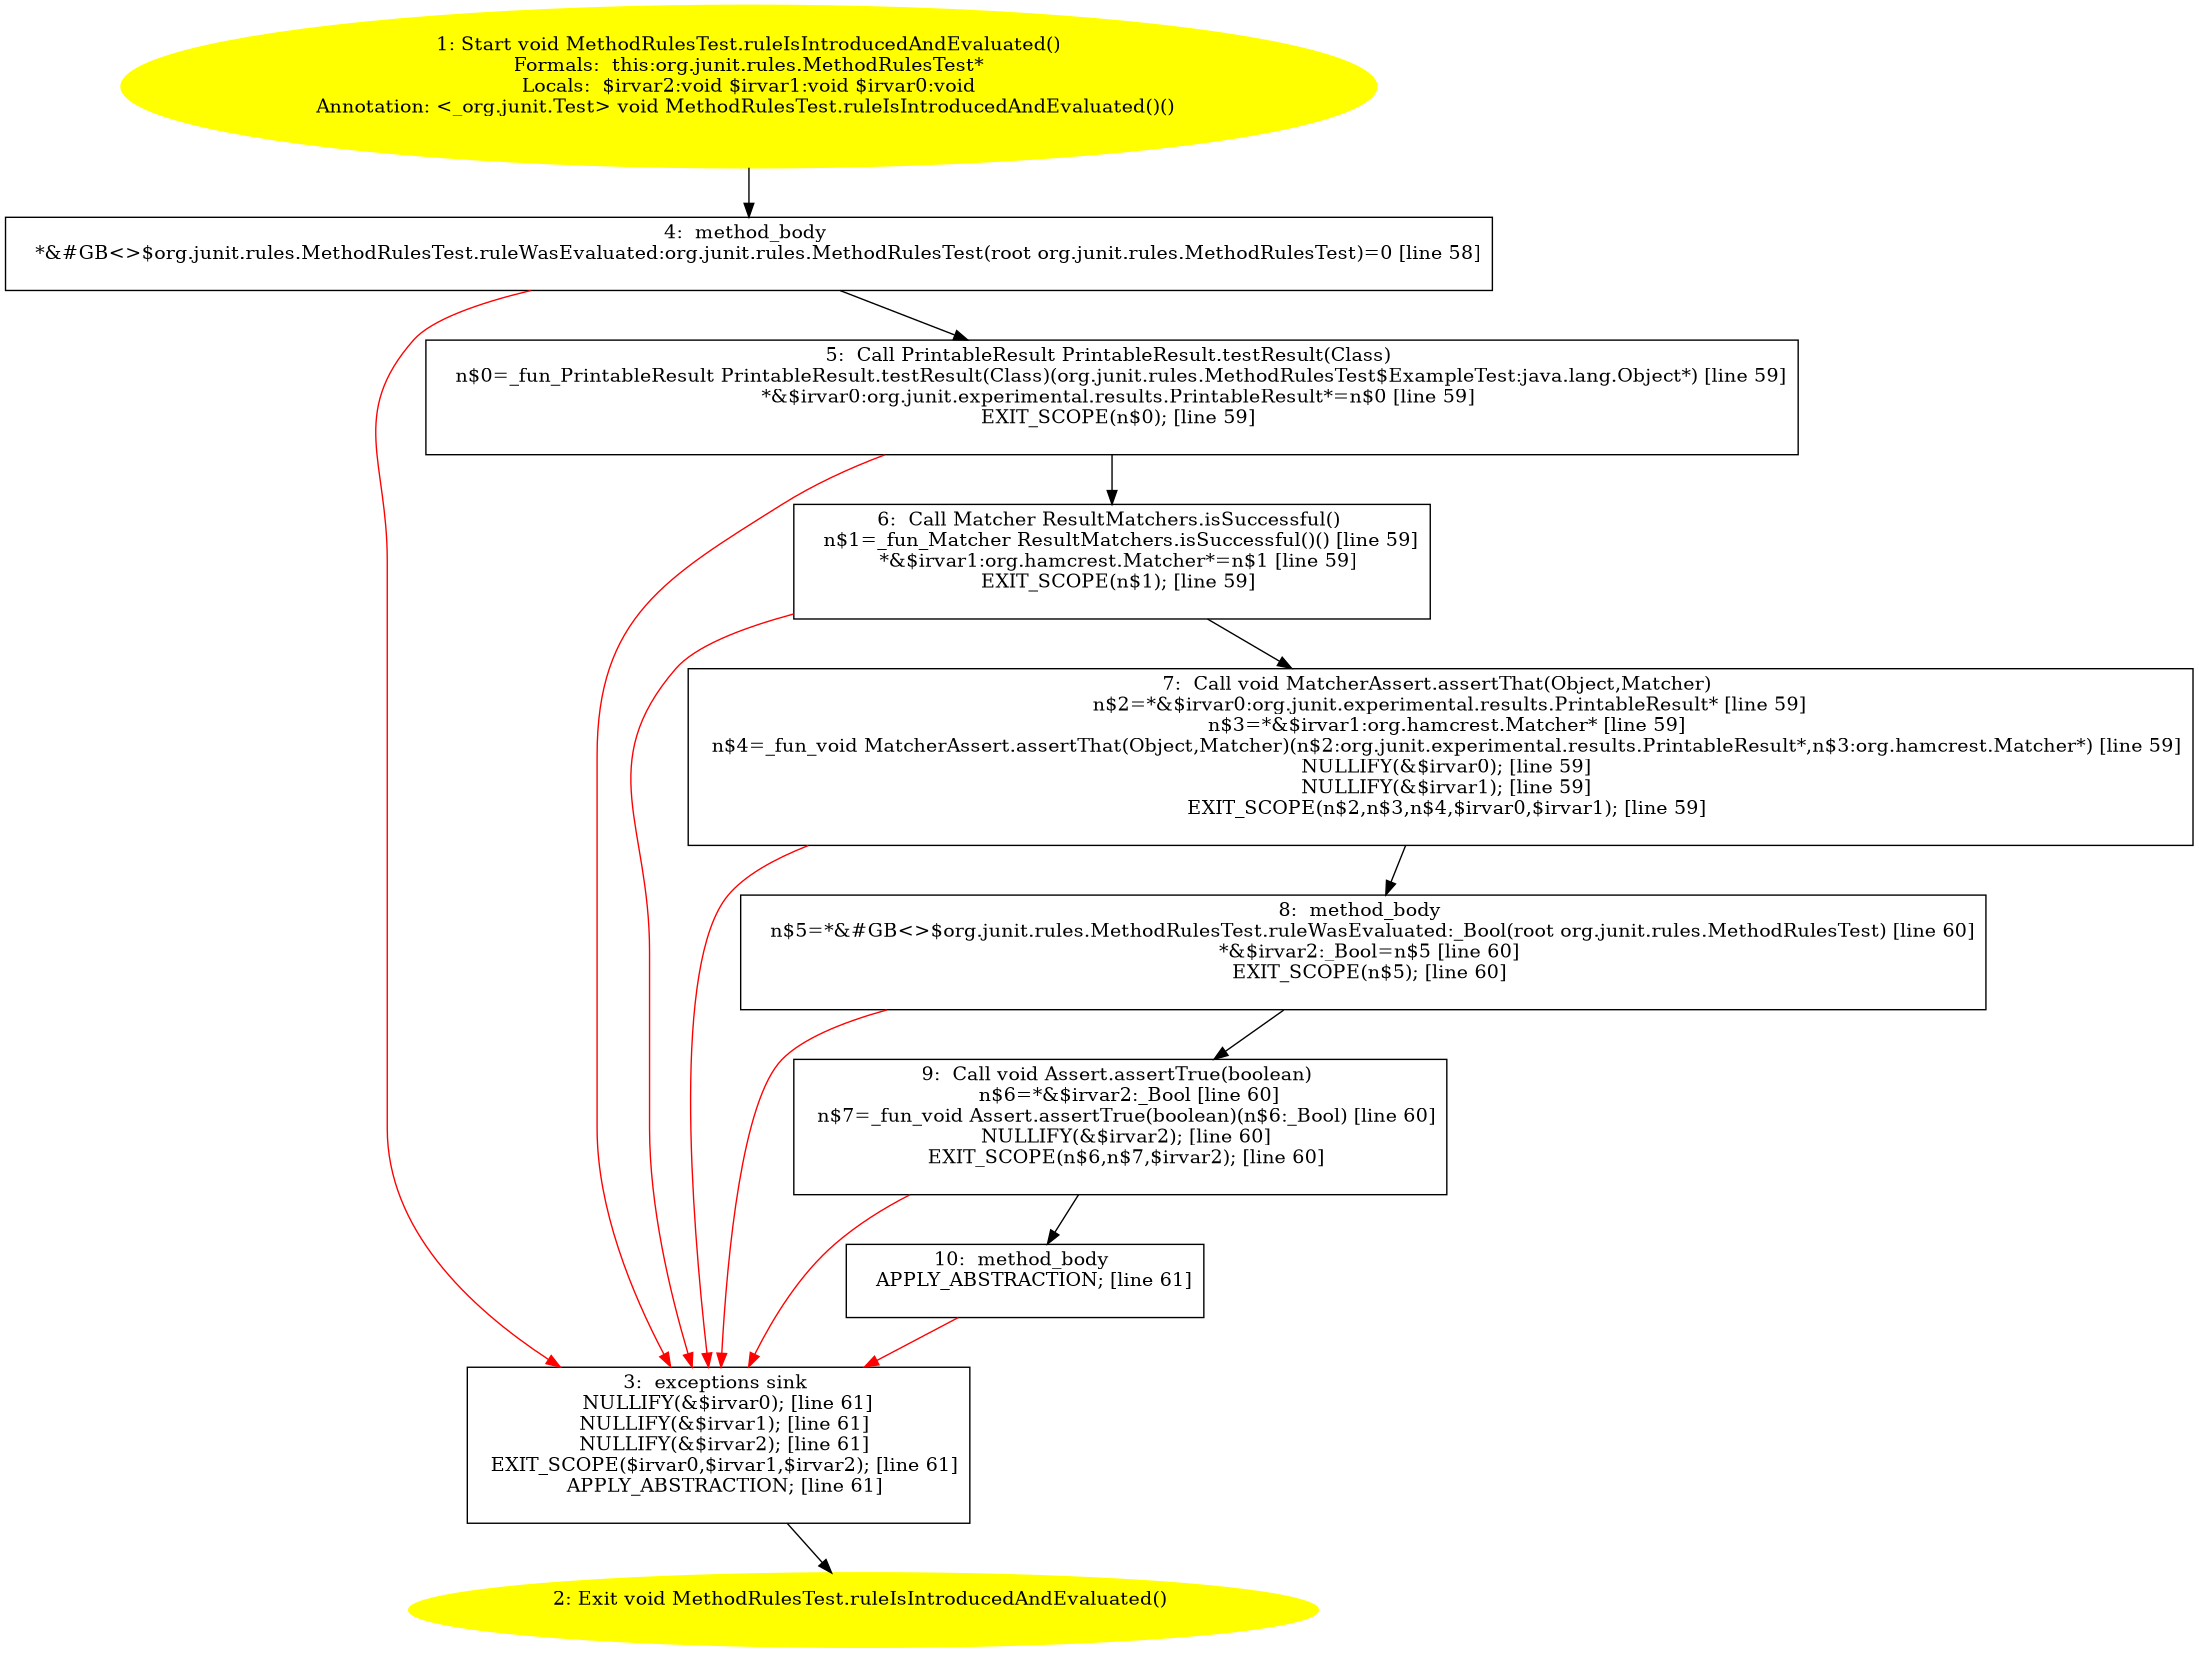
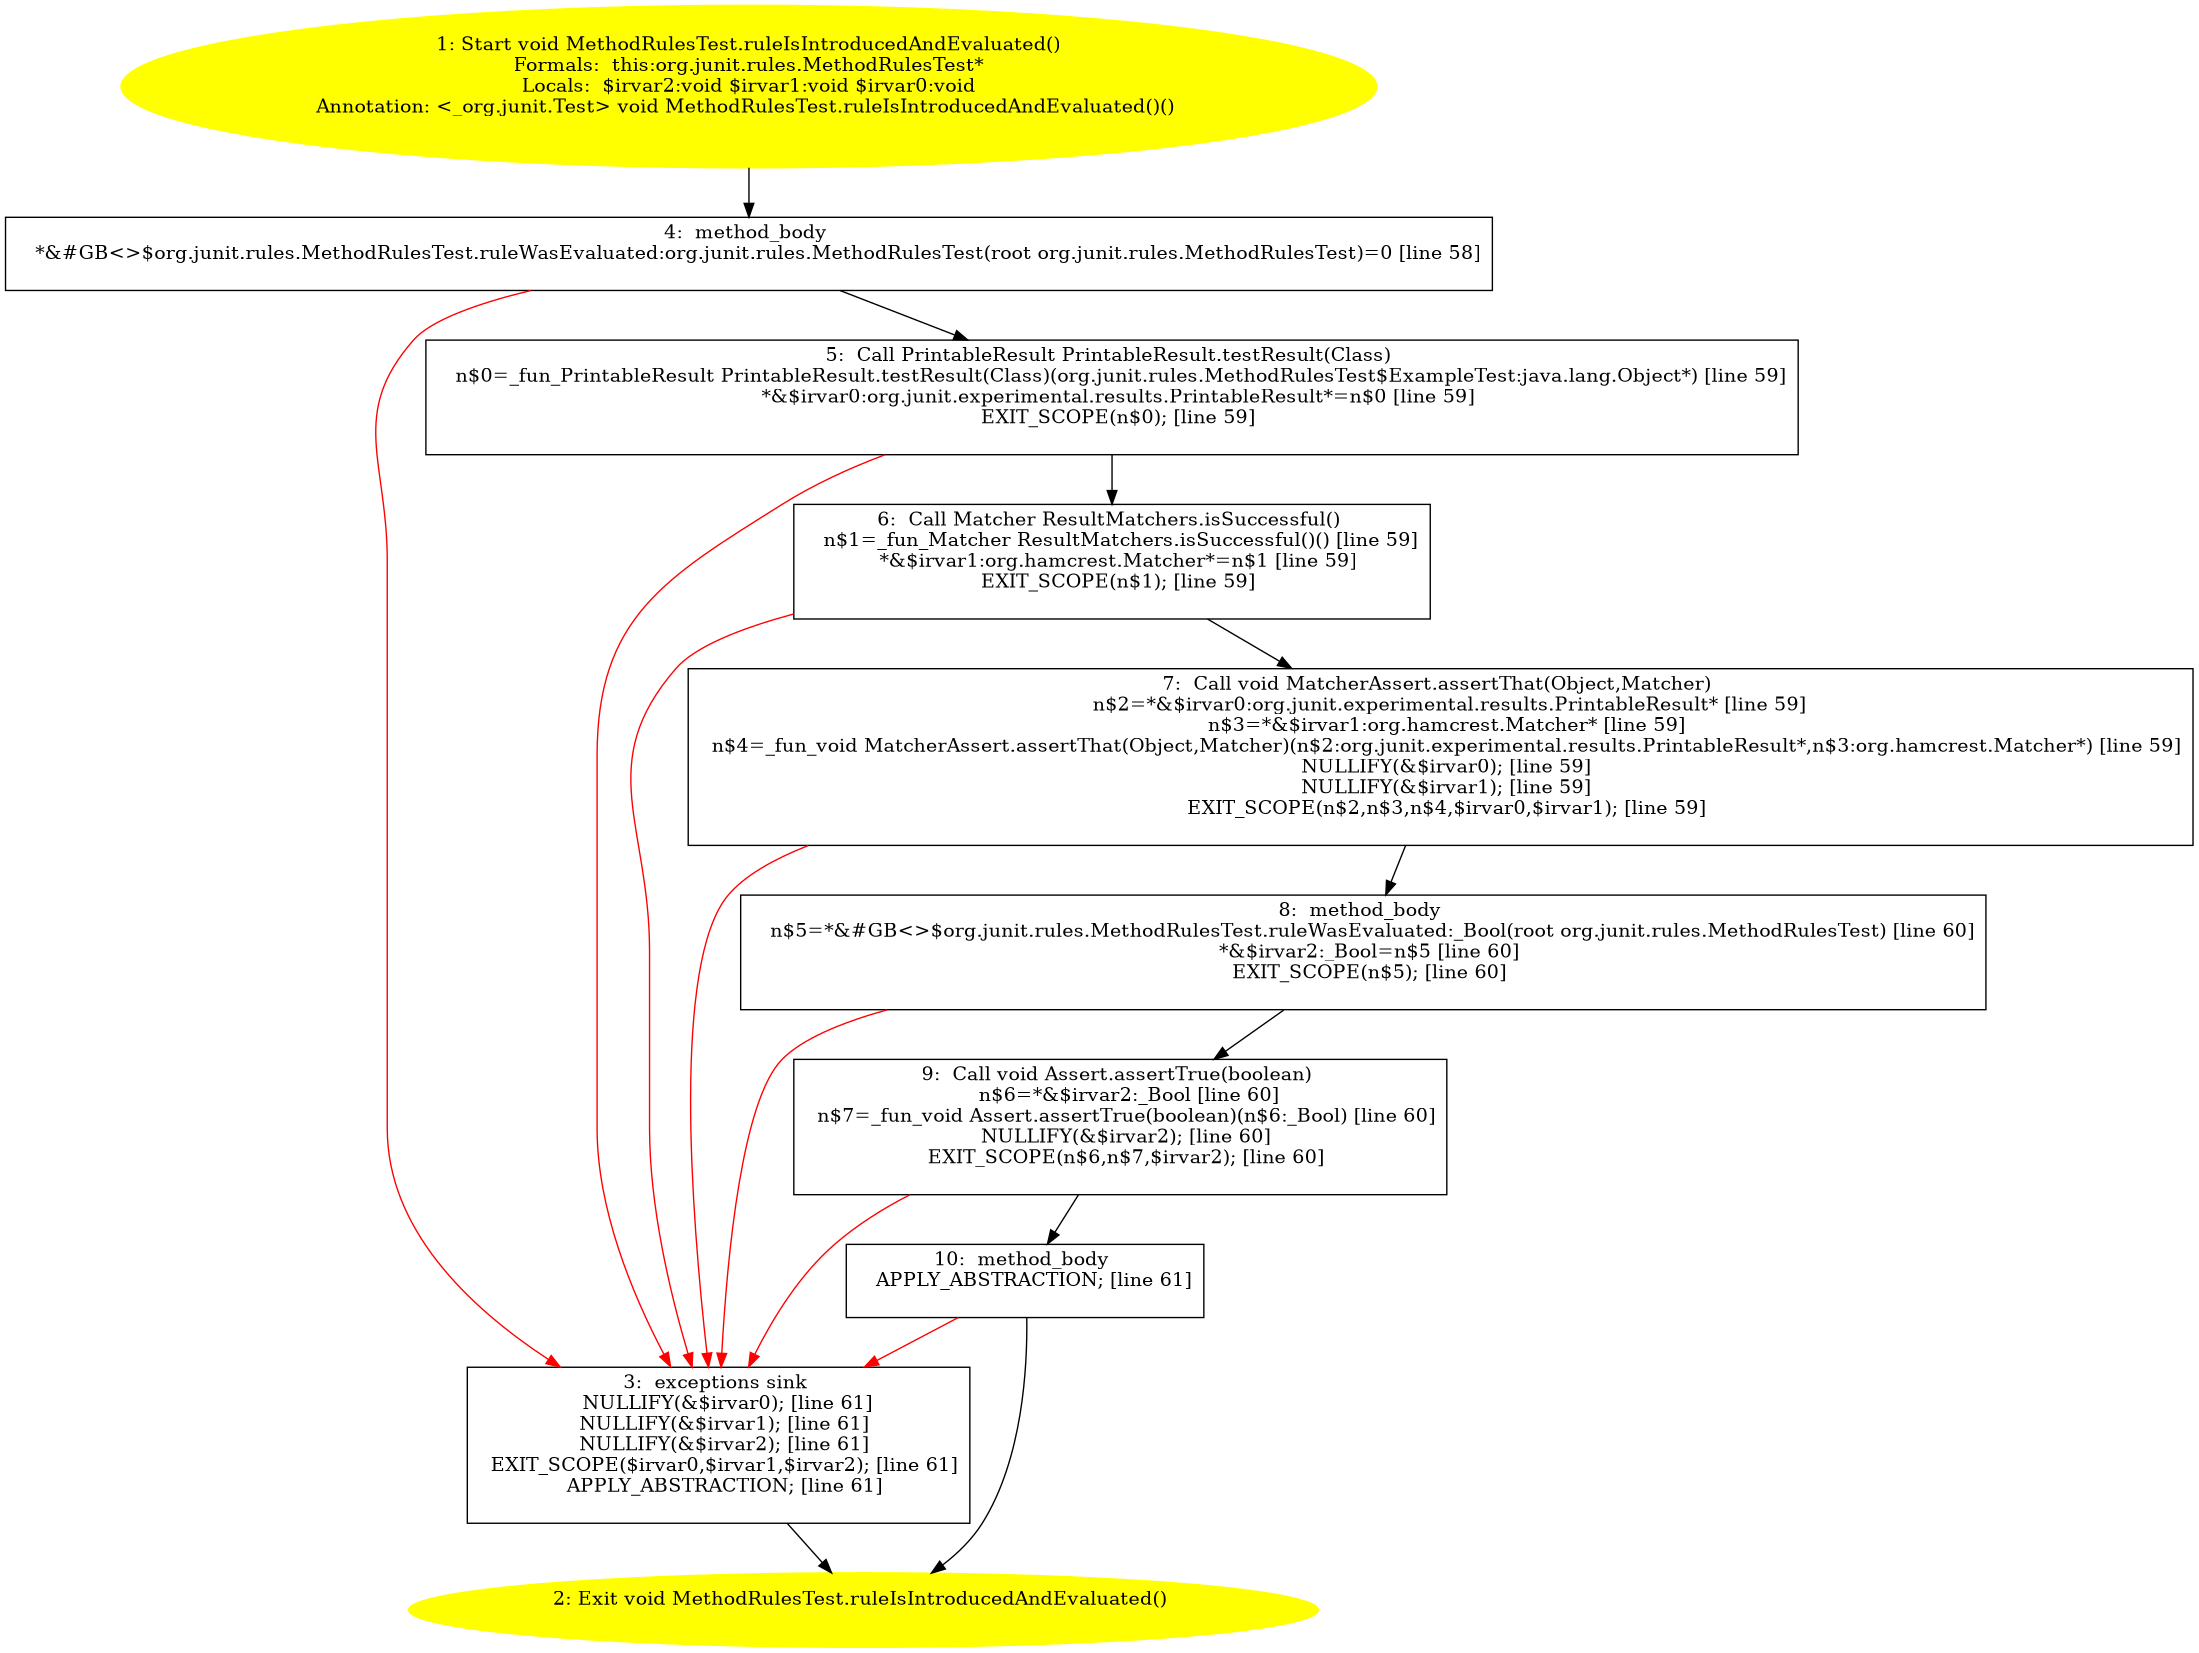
edge "10:  method_body APPLY_ABSTRACTION; [line 61]" -> "2: Exit void MethodRulesTest.ruleIsIntroducedAndEvaluated()": added
